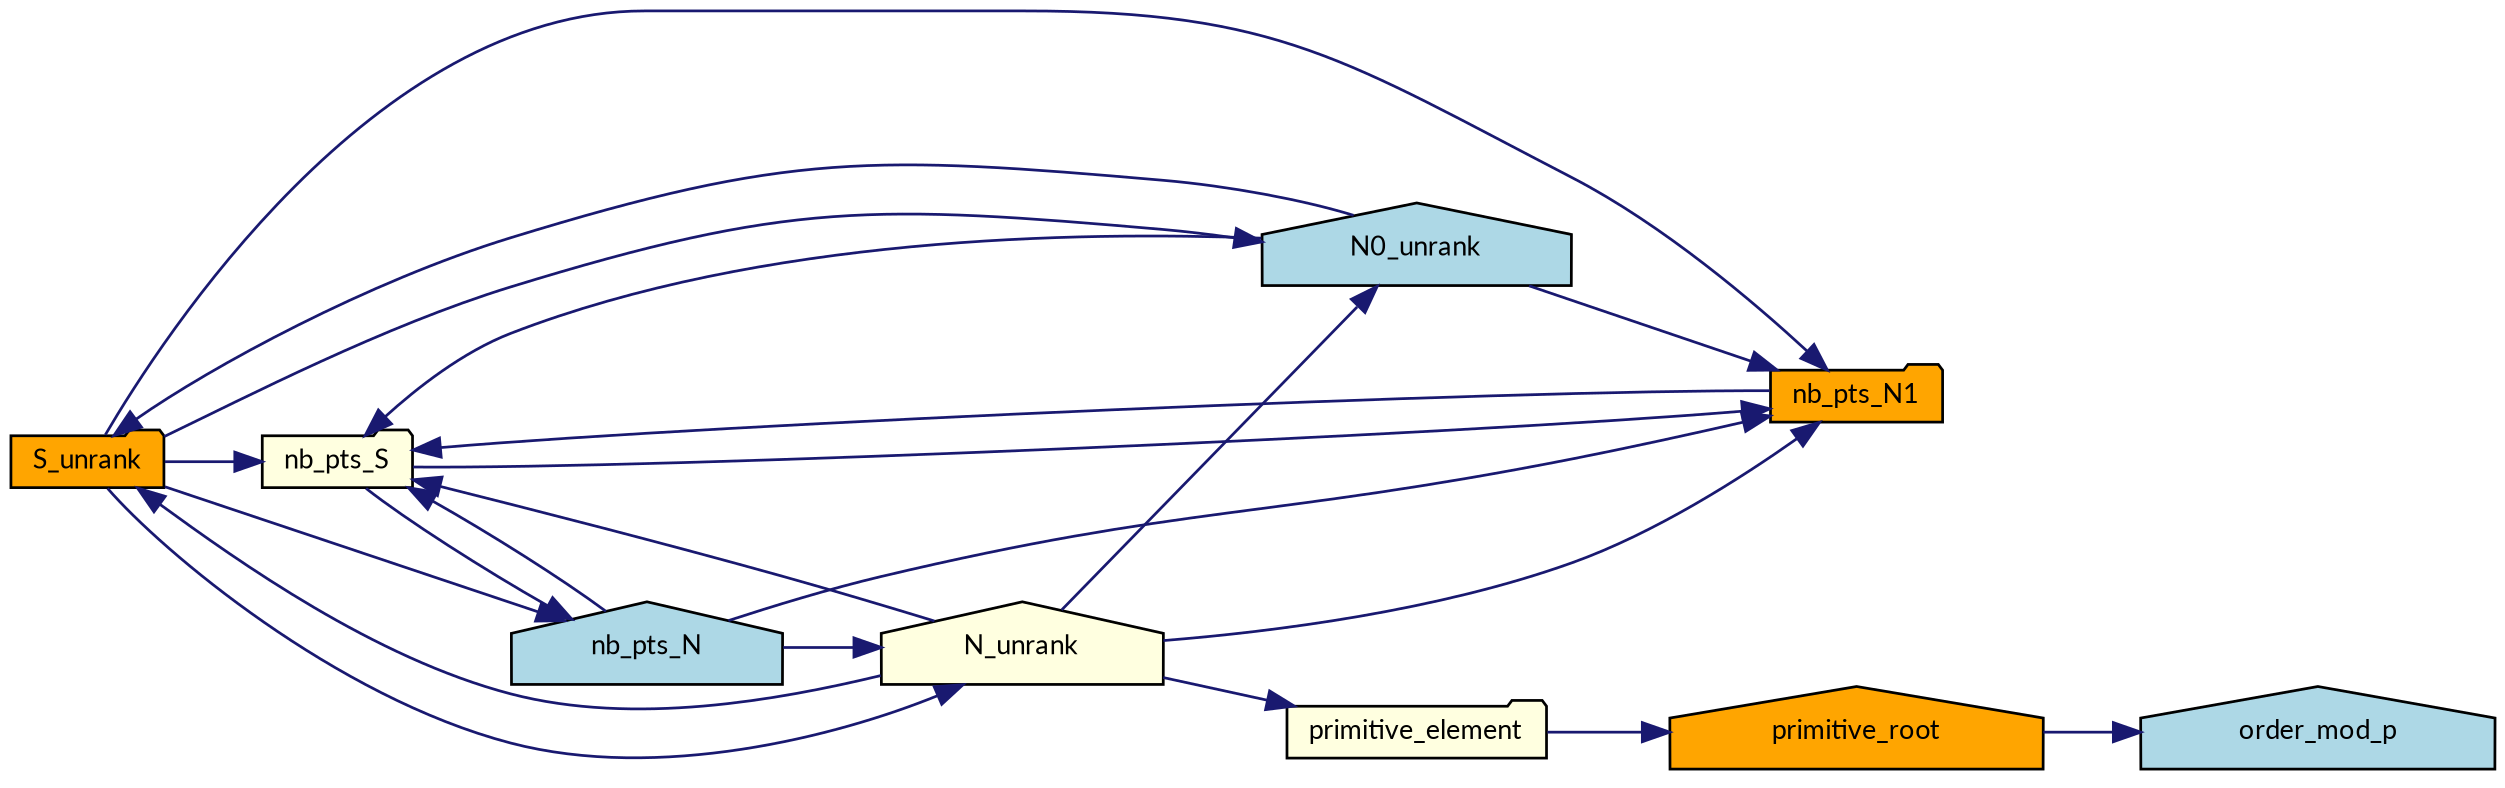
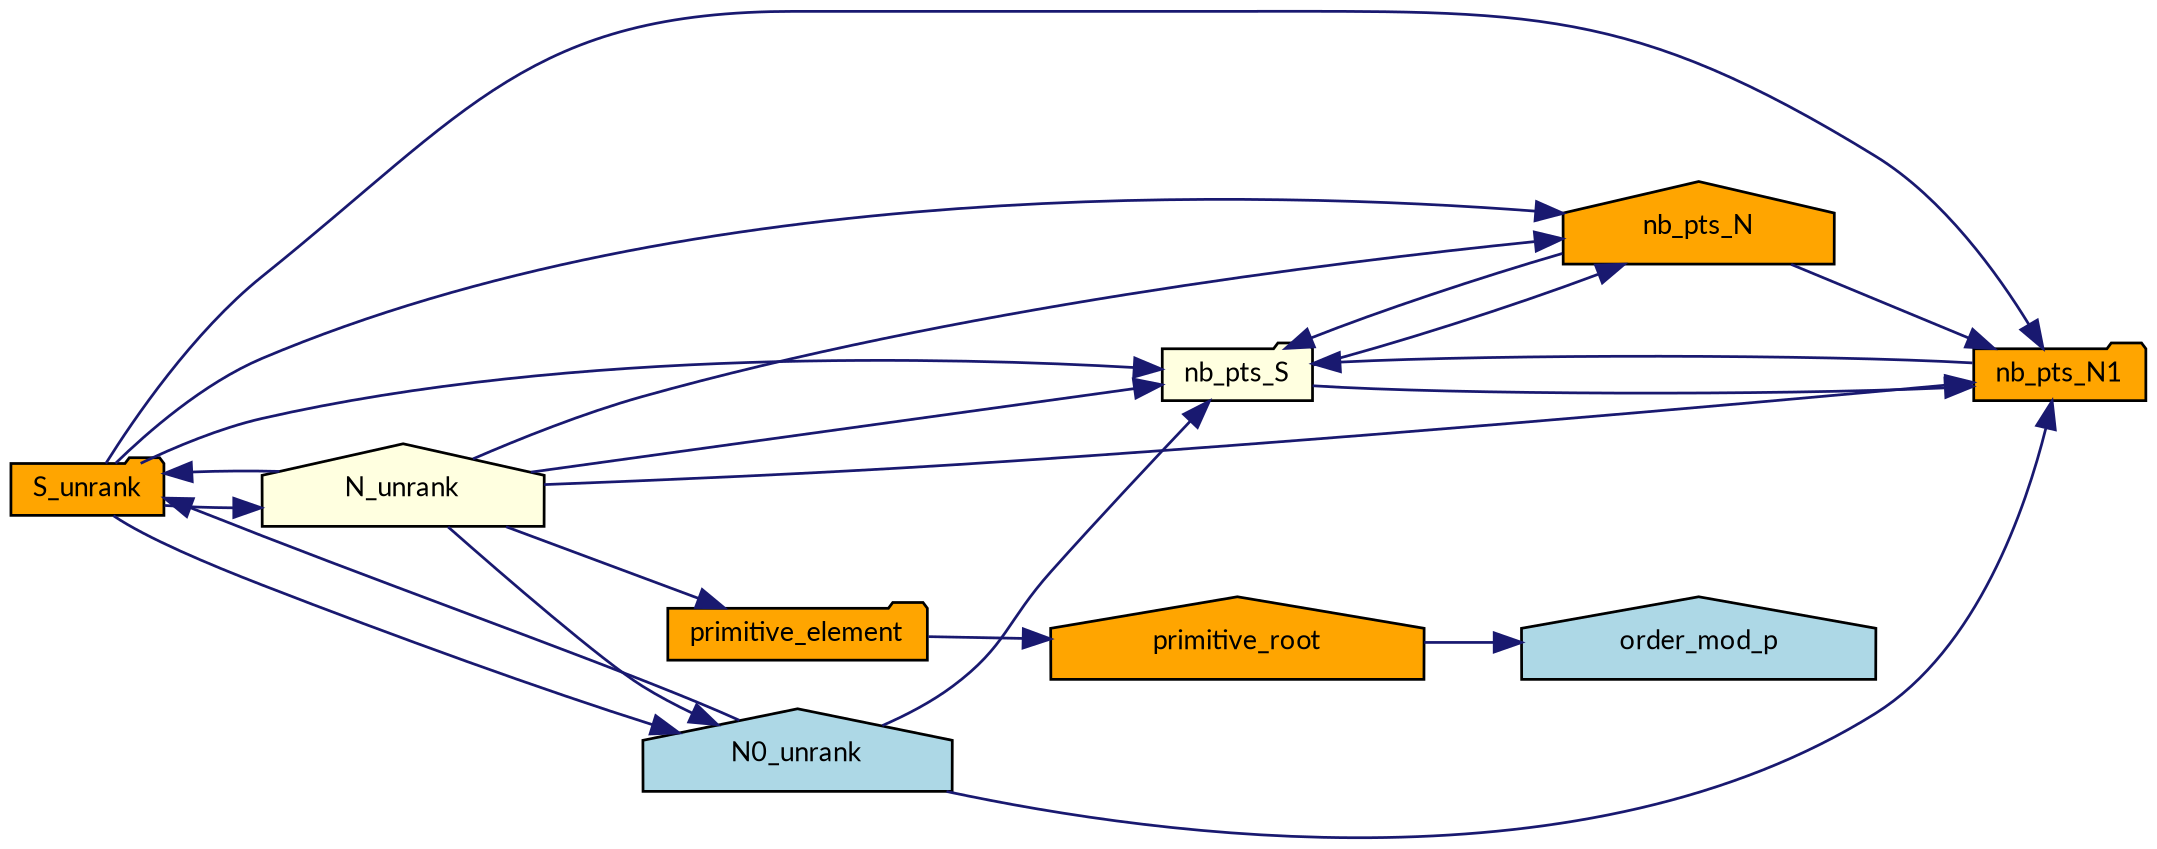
node "nb_pts_N": fillcolor lightblue -> orange
edge "nb_pts_N" -> "N_unrank": reversed
node "primitive_element": fillcolor lightyellow -> orange
